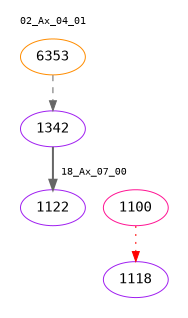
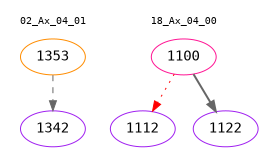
node "6353": label "6353" -> "1353"
edge "1342" -> "1122": now "1100" -> "1122"
cluster "18_Ax_07_00": label "18_Ax_07_00" -> "18_Ax_04_00"
node "1118": label "1118" -> "1112"
